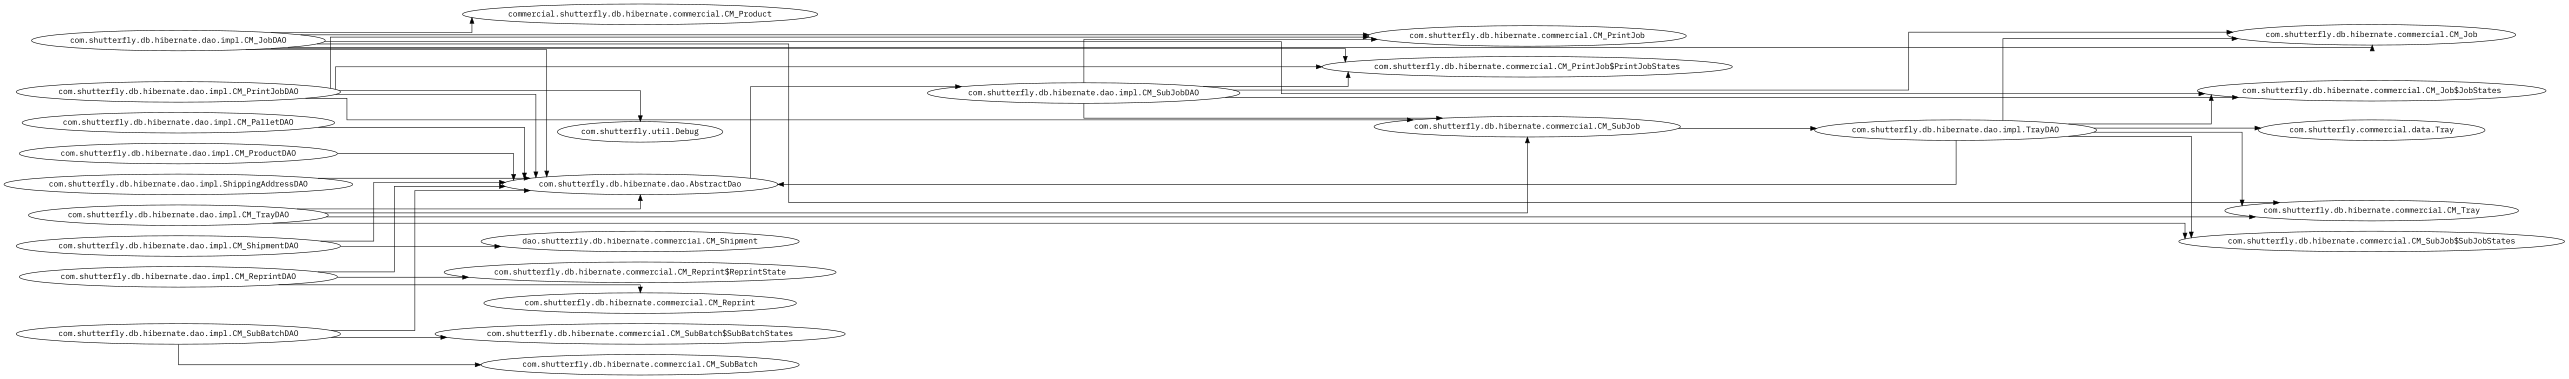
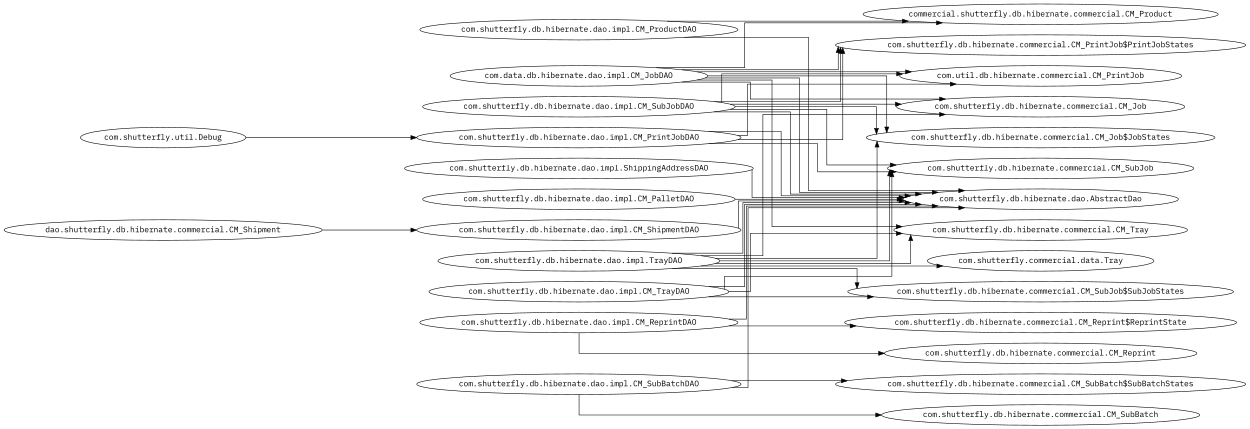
edge "com.shutterfly.db.hibernate.dao.impl.CM_ProductDAO" -> "commercial.shutterfly.db.hibernate.commercial.CM_Product": added
node "com.shutterfly.db.hibernate.commercial.CM_PrintJob": label "com.shutterfly.db.hibernate.commercial.CM_PrintJob" -> "com.util.db.hibernate.commercial.CM_PrintJob"
node "com.shutterfly.db.hibernate.dao.impl.CM_JobDAO": label "com.shutterfly.db.hibernate.dao.impl.CM_JobDAO" -> "com.data.db.hibernate.dao.impl.CM_JobDAO"
edge "com.shutterfly.db.hibernate.dao.AbstractDao" -> "com.shutterfly.db.hibernate.dao.impl.CM_SubJobDAO": reversed
edge "com.shutterfly.db.hibernate.dao.impl.CM_PrintJobDAO" -> "com.shutterfly.util.Debug": reversed
edge "com.shutterfly.db.hibernate.commercial.CM_SubJob" -> "com.shutterfly.db.hibernate.dao.impl.TrayDAO": reversed
edge "com.shutterfly.db.hibernate.dao.impl.CM_ShipmentDAO" -> "dao.shutterfly.db.hibernate.commercial.CM_Shipment": reversed
